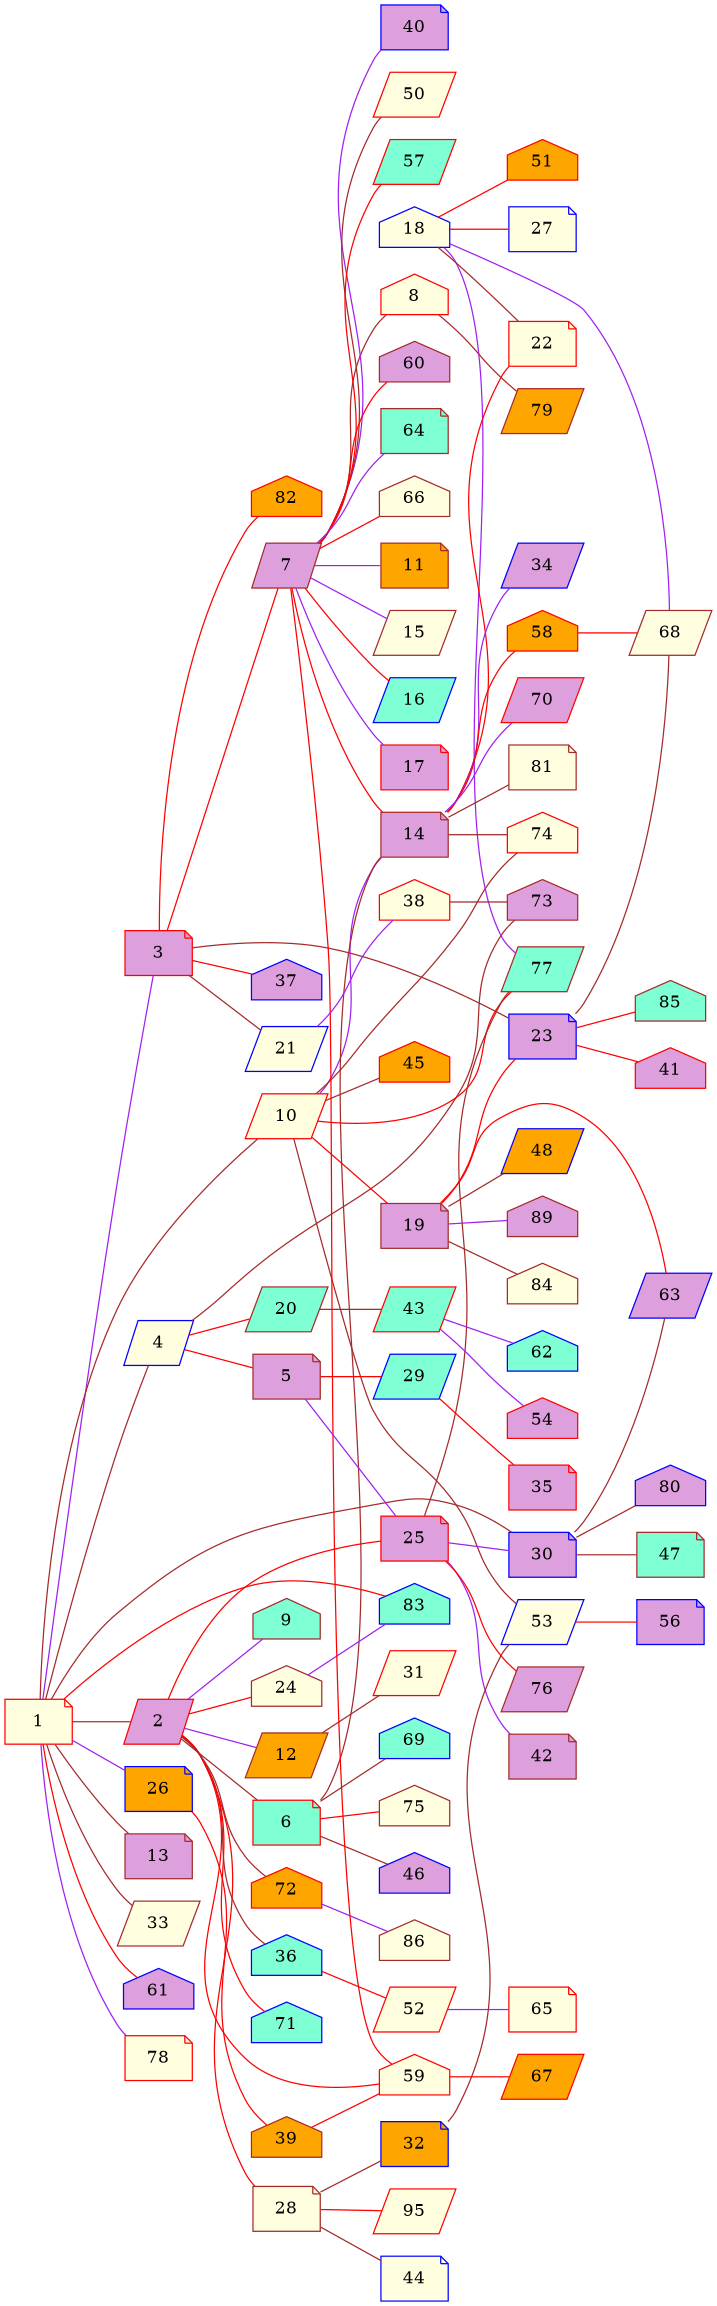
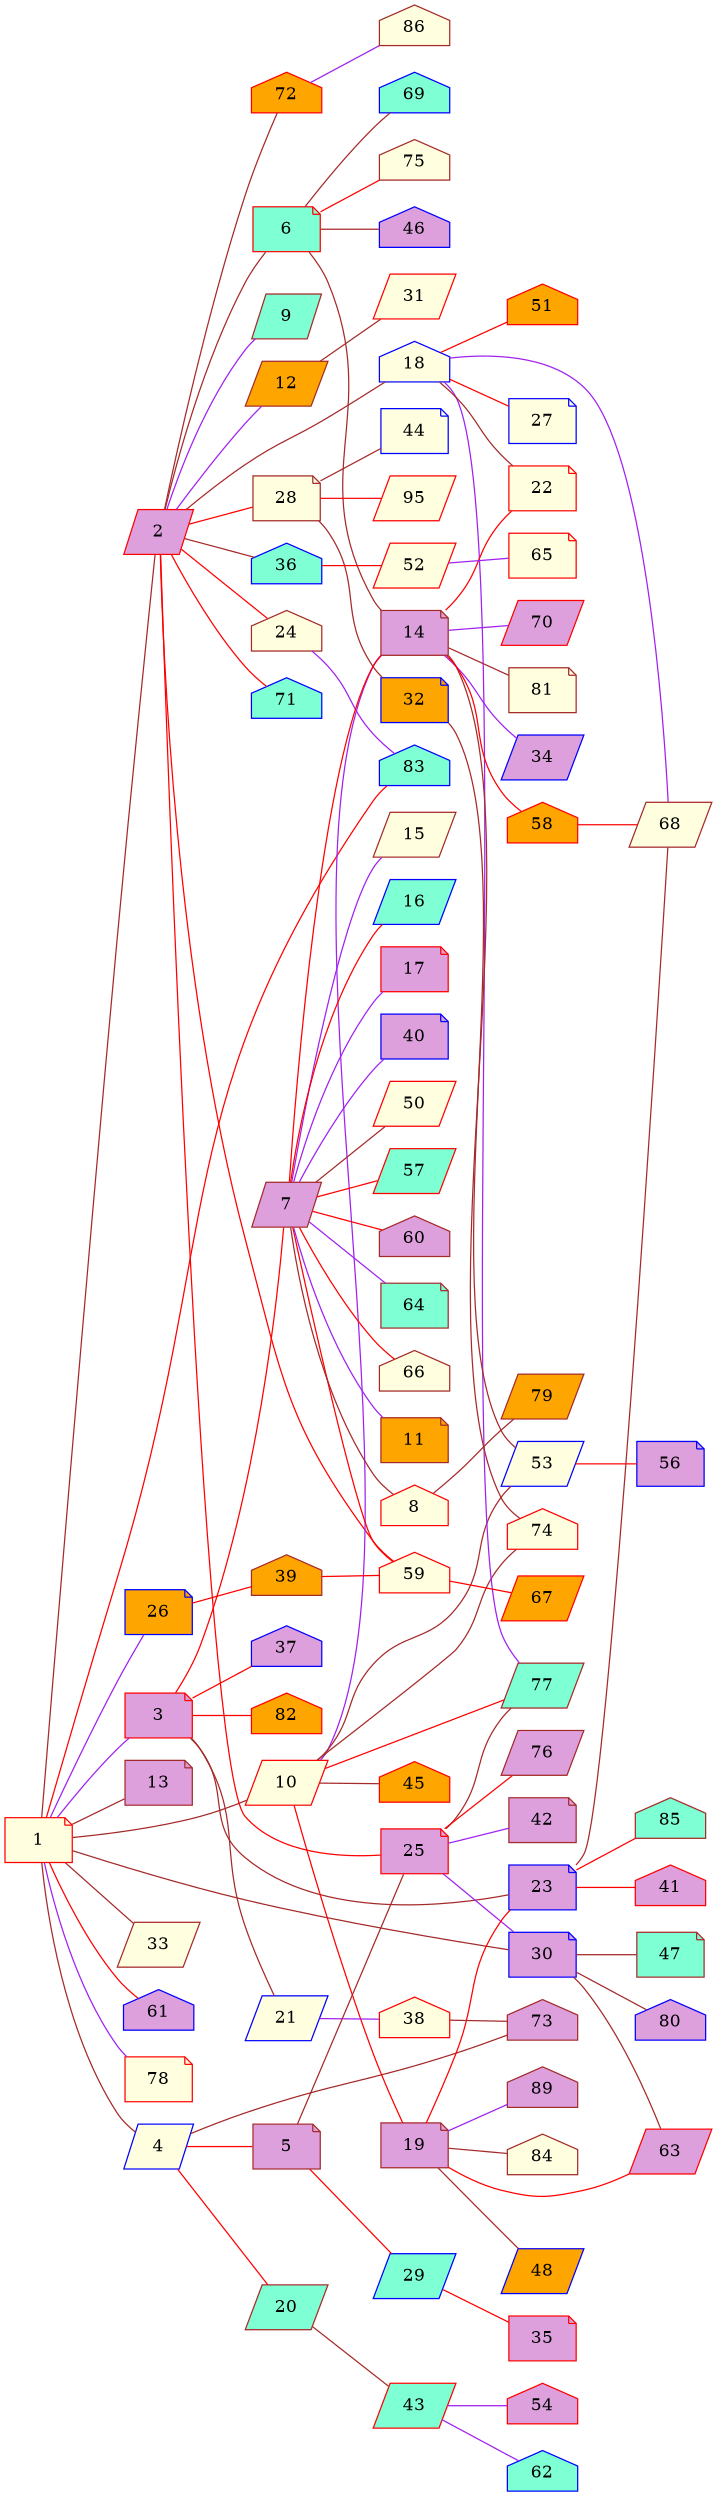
edge "18" -- "2": added
node "63": color blue -> red
edge "5" -- "25": color purple -> brown
node "9": shape house -> parallelogram
